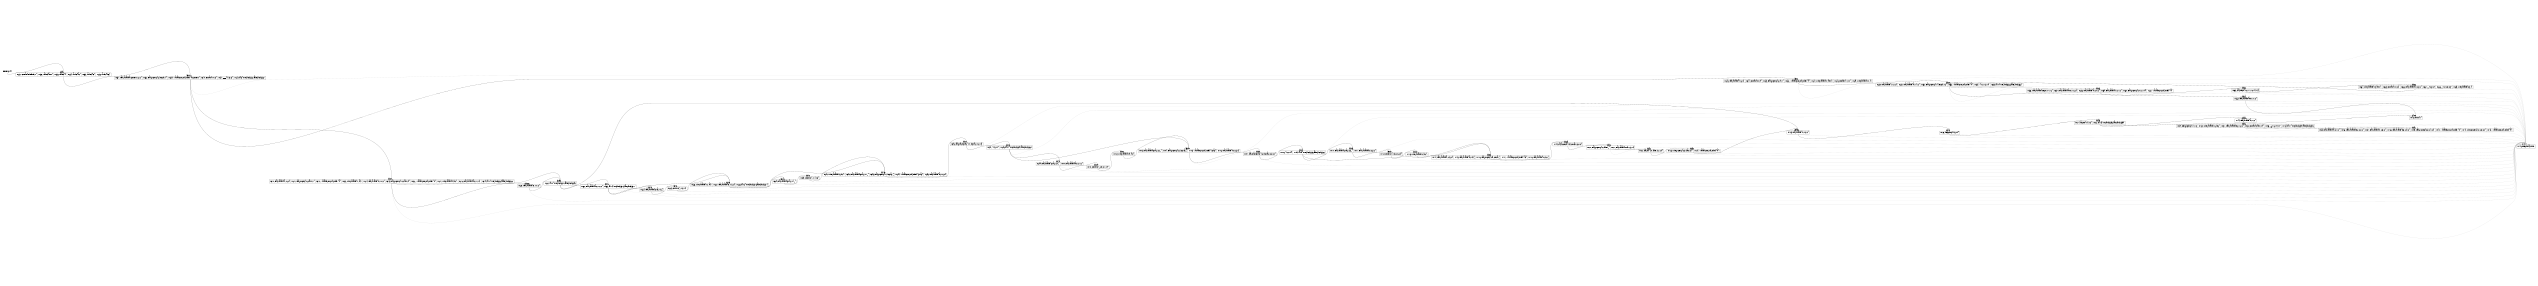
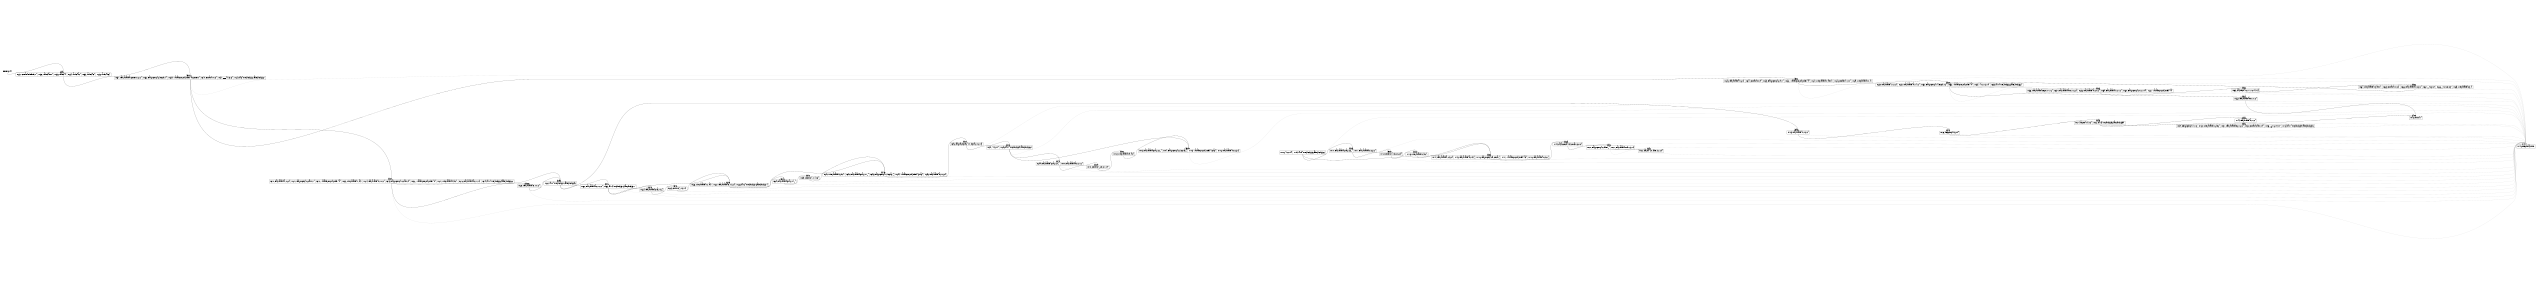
node "10735: read-variable['a',v21,v2]": removed
node "10723: write-property[v25,'class',v24]": removed
node "10707: call-Array.isArray [v22,'isArray',v23,v20]": removed
